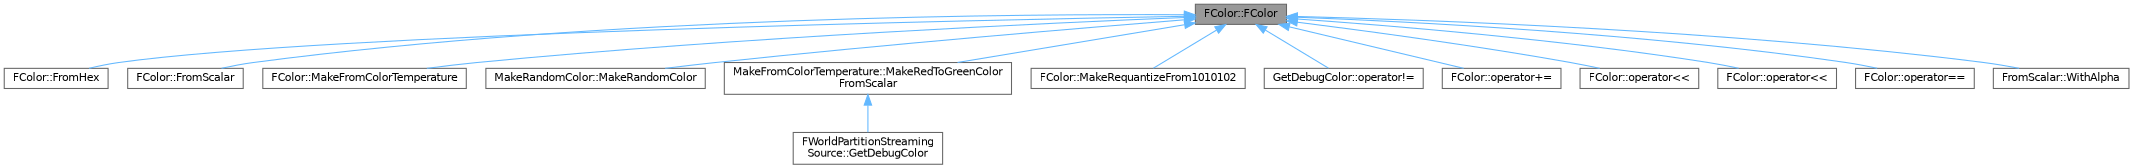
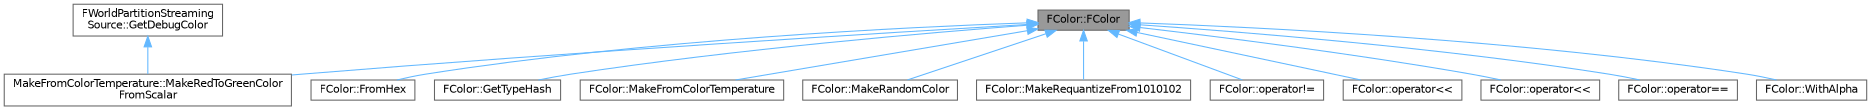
node "FColor::FromScalar": label "FColor::FromScalar" -> "FColor::GetTypeHash"
node "MakeRandomColor::MakeRandomColor": label "MakeRandomColor::MakeRandomColor" -> "FColor::MakeRandomColor"
node "GetDebugColor::operator!=": label "GetDebugColor::operator!=" -> "FColor::operator!="
node "FColor::operator+=": removed
node "FromScalar::WithAlpha": label "FromScalar::WithAlpha" -> "FColor::WithAlpha"
edge "FWorldPartitionStreaming Source::GetDebugColor" -> "MakeFromColorTemperature::MakeRedToGreenColor FromScalar": reversed
